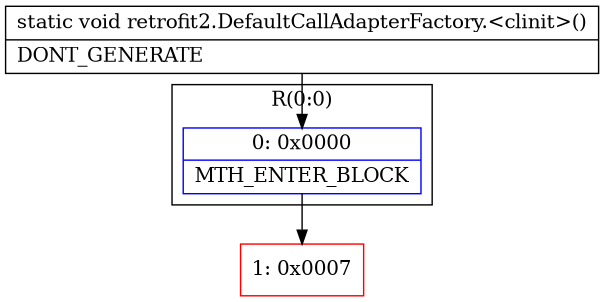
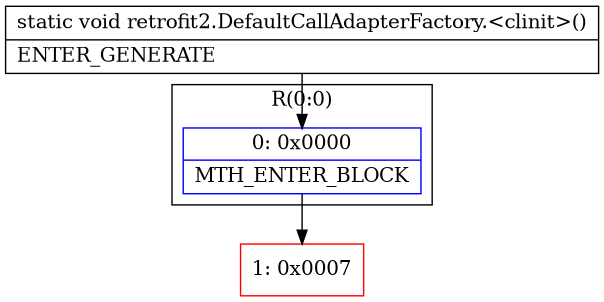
node "static void retrofit2.DefaultCallAdapterFactory.<clinit>()": text "DONT_GENERATE" -> "ENTER_GENERATE"
